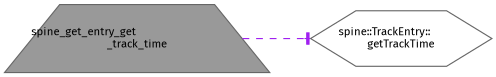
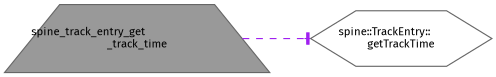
node "spine_get_entry_get _track_time": label "spine_get_entry_get _track_time" -> "spine_track_entry_get _track_time"
